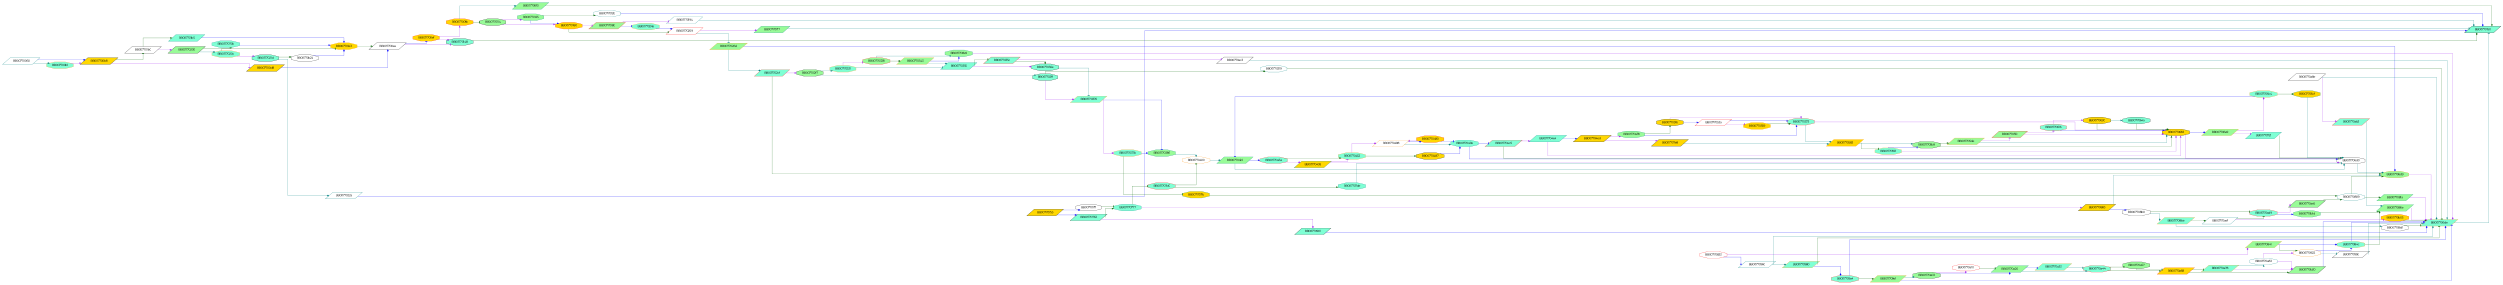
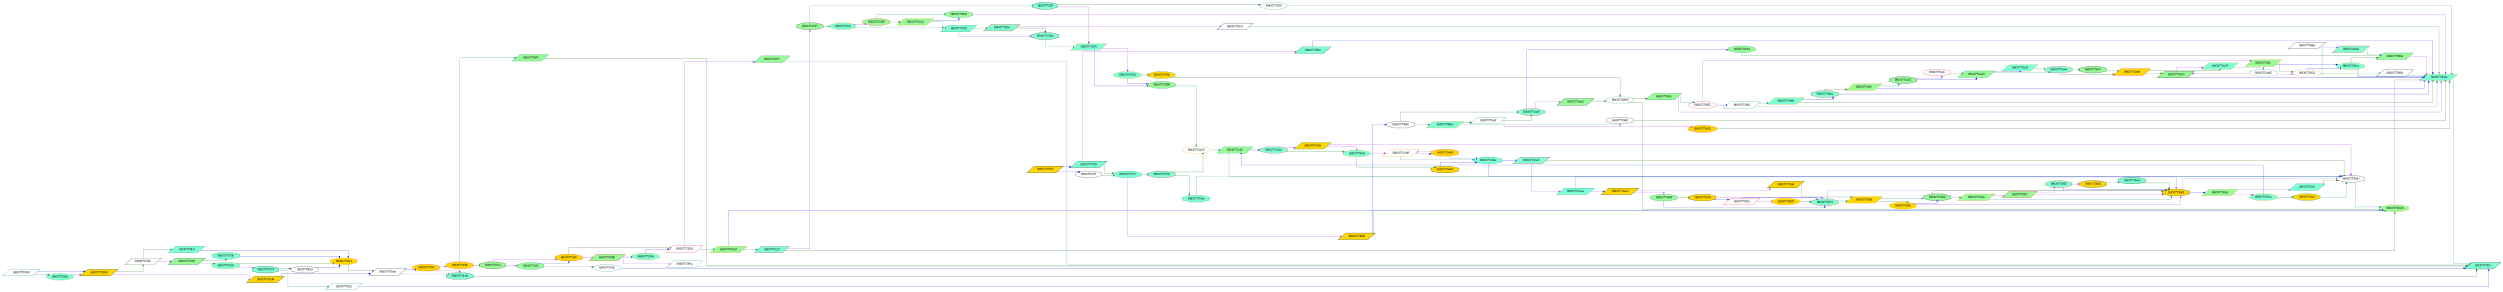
edge "BB0077081a" -> "BB00770833": added
node "BB00770591": fillcolor aquamarine -> gold
edge "BB00770a78" -> "BB00770b30": reversed
